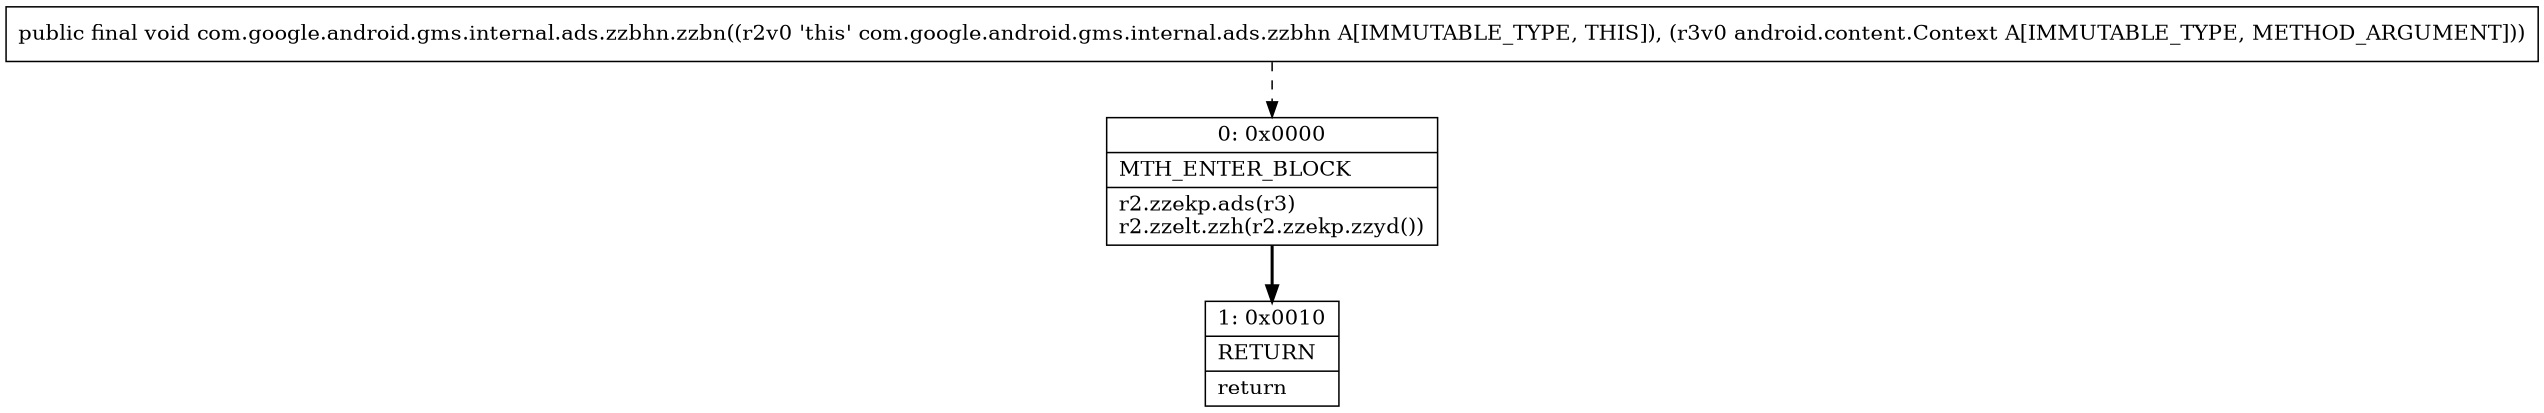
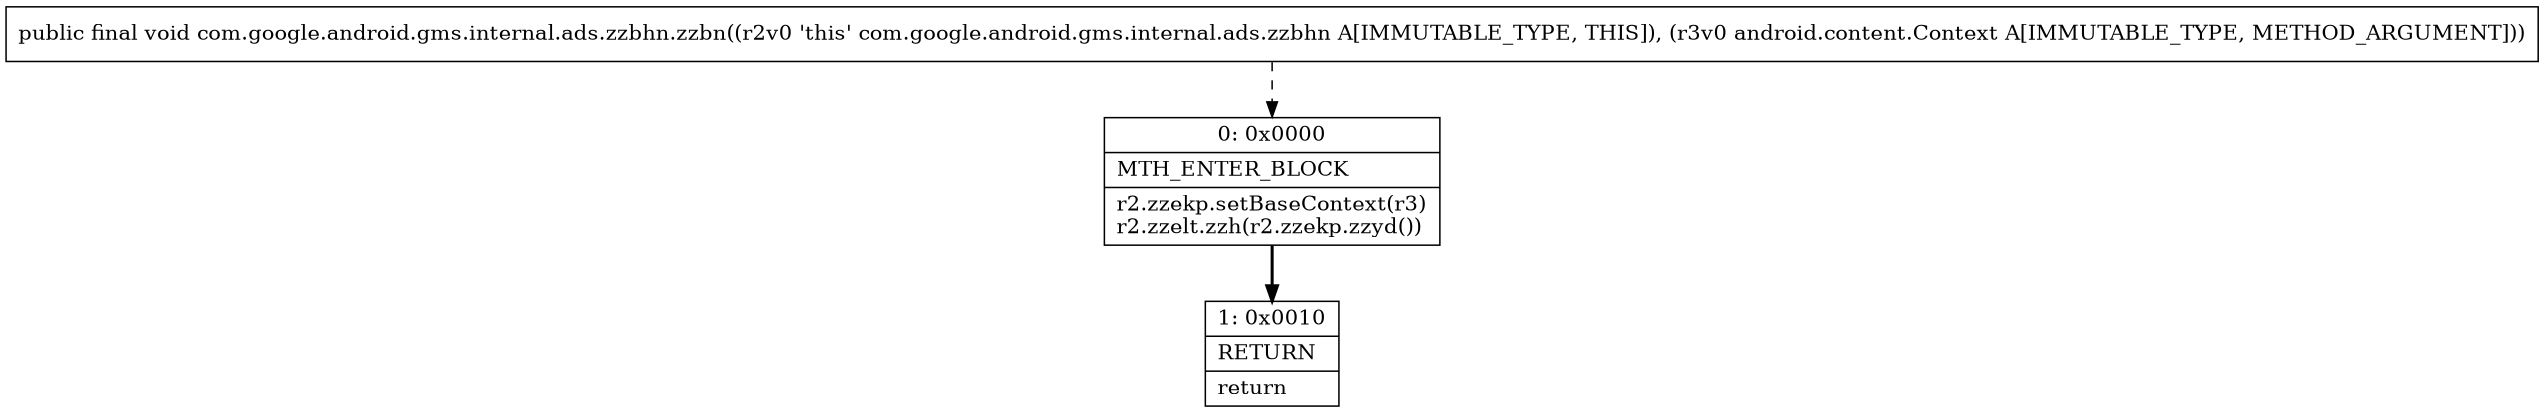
node "0: 0x0000": text "r2.zzekp.ads(r3)" -> "r2.zzekp.setBaseContext(r3)"
